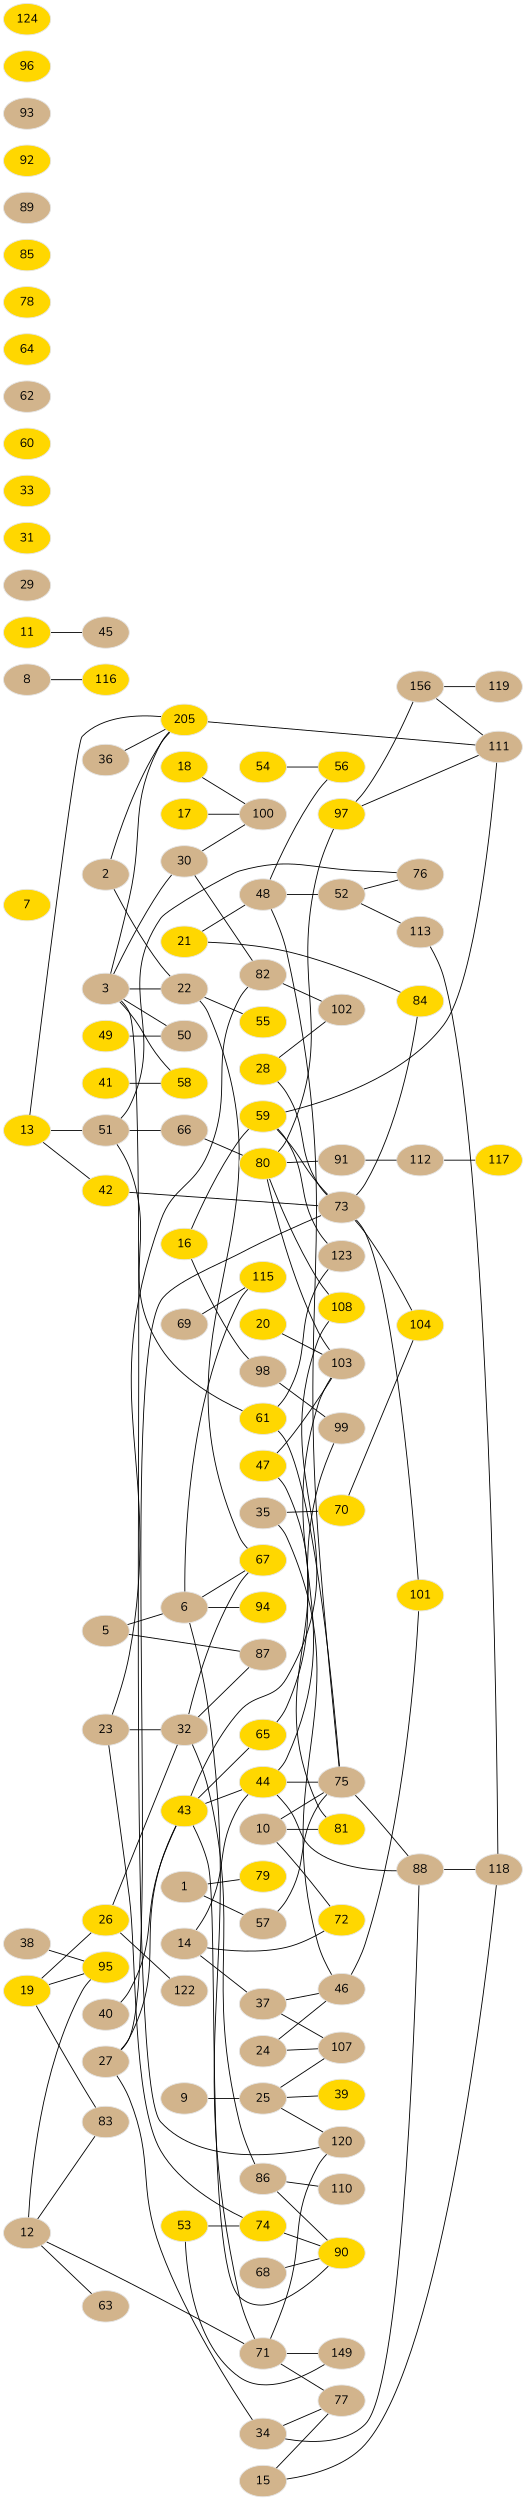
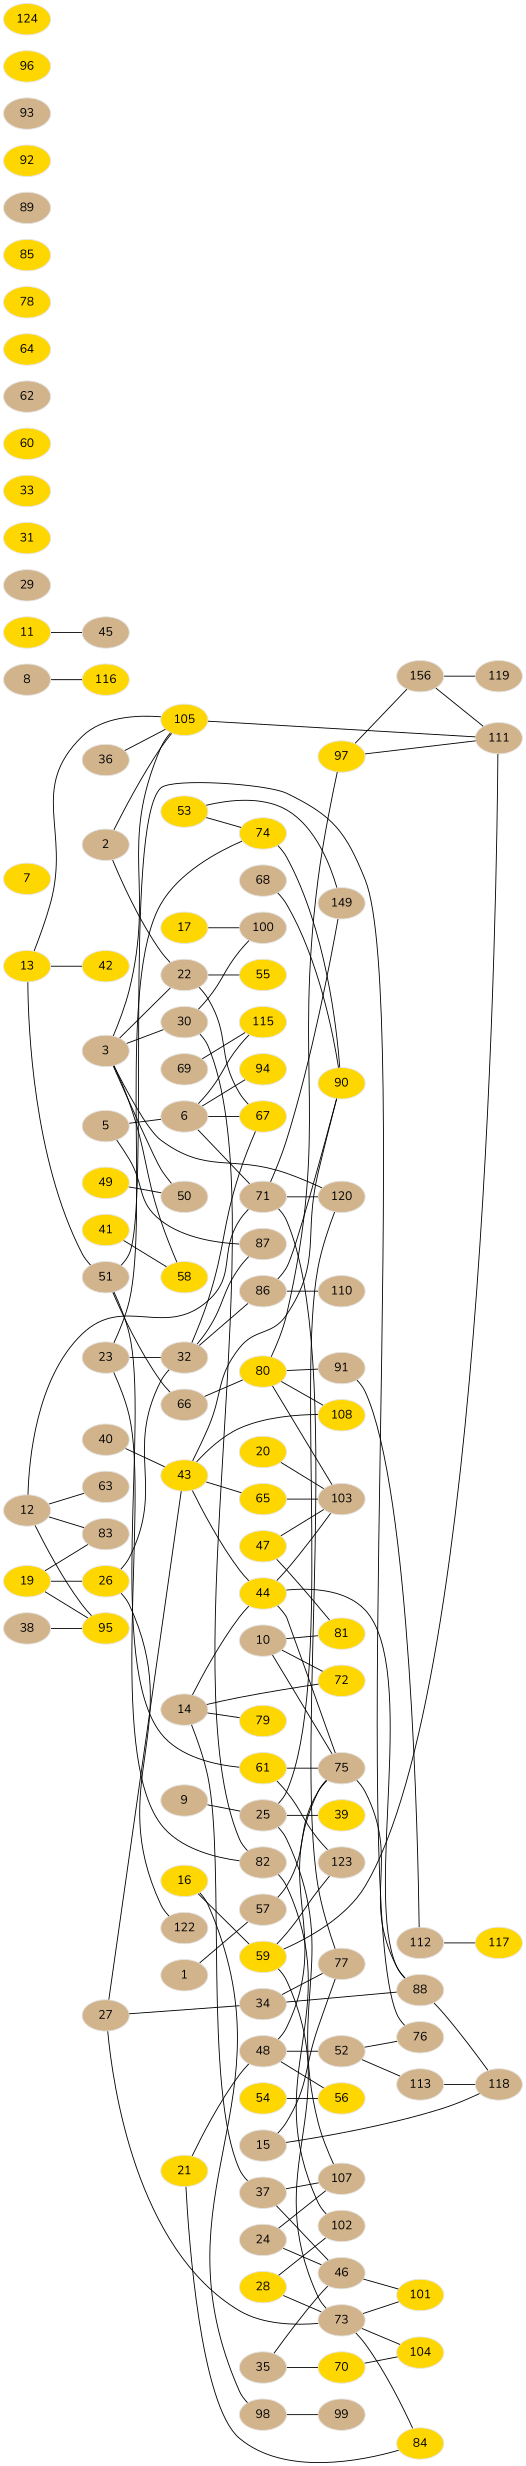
node "205": label "205" -> "105"
node "18": removed
edge "42" -- "73": removed
edge "99" -- "65": now "103" -- "65"
edge "79" -- "1": now "79" -- "14"
